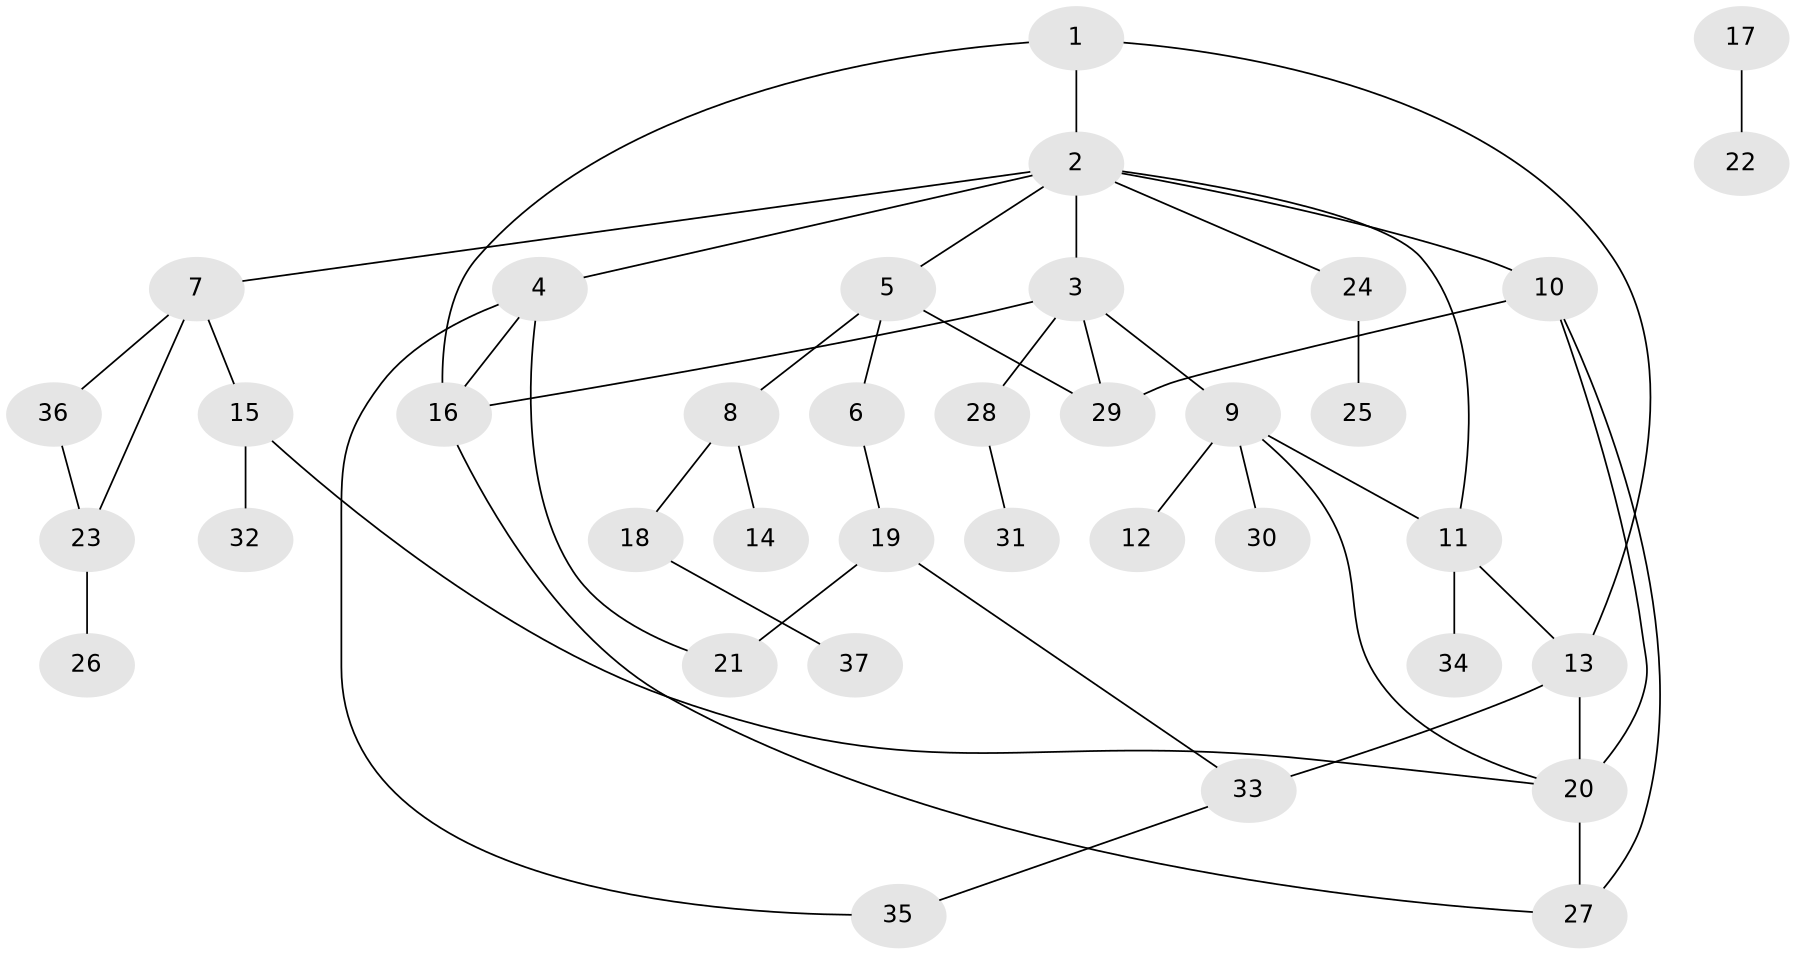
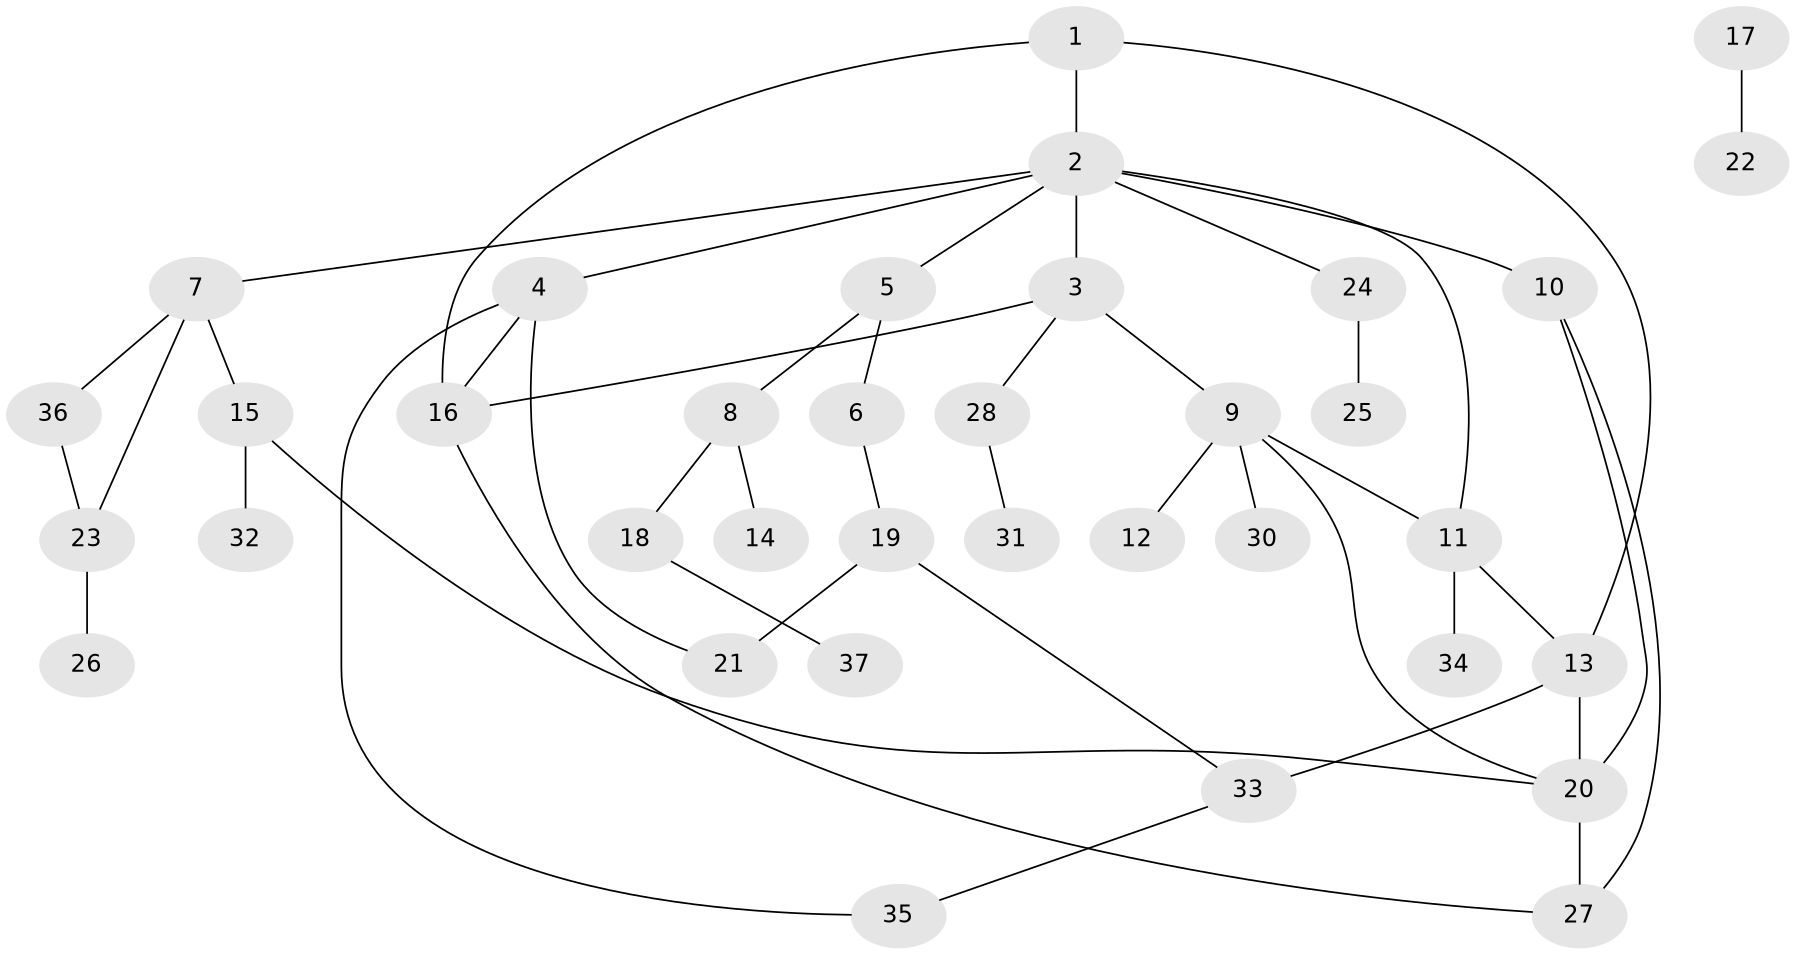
node "29": removed
